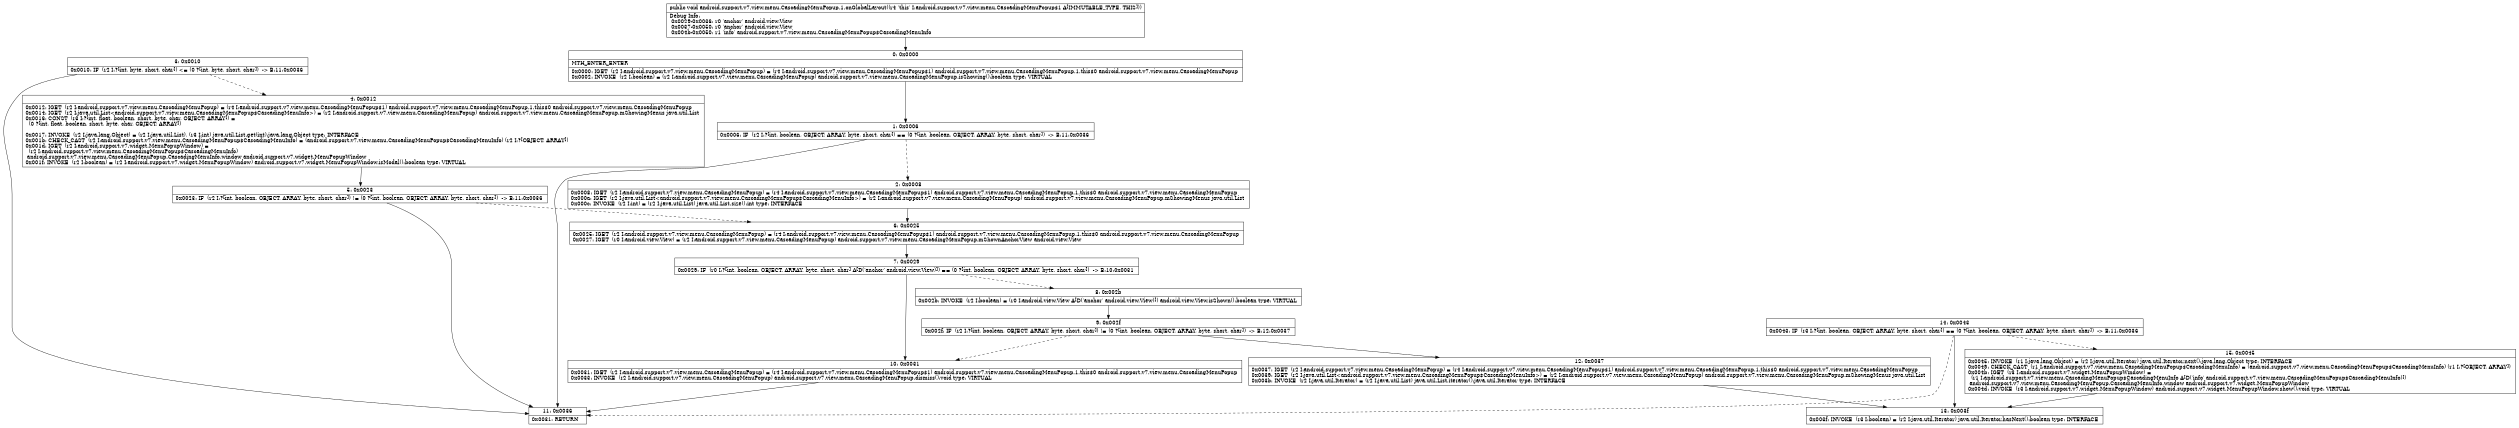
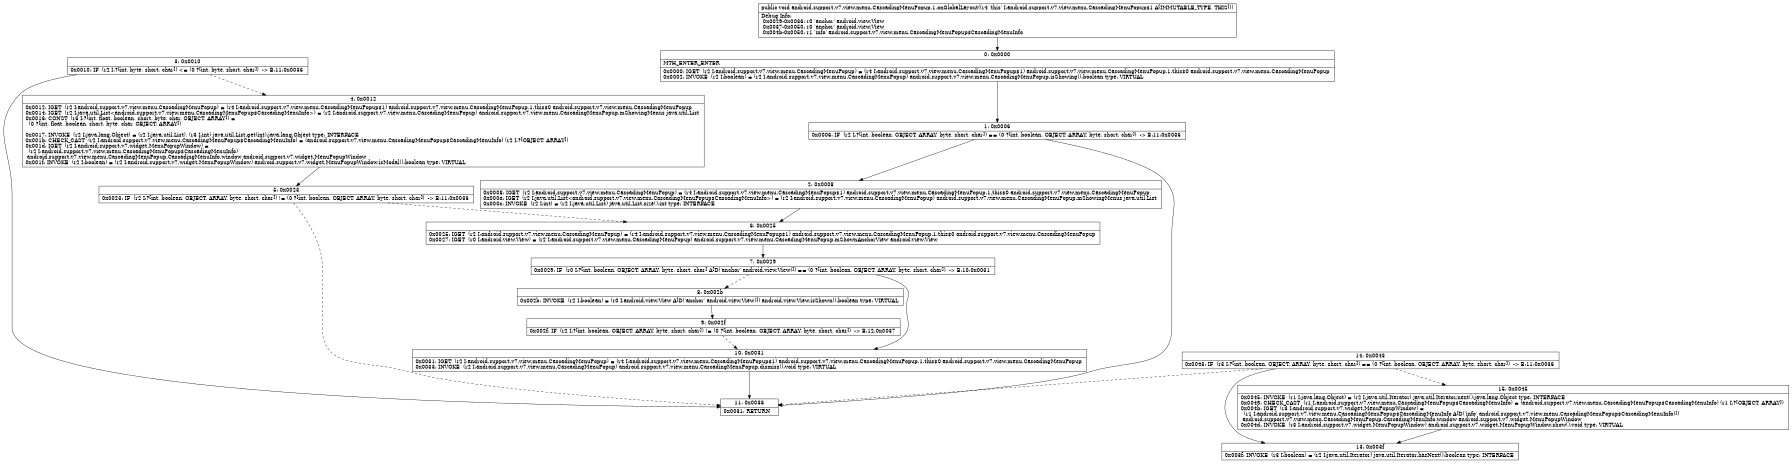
edge "1: 0x0006" -> "2: 0x0008": style dashed -> solid
edge "5: 0x0023" -> "11: 0x0036": style solid -> dashed
node "12: 0x0037": removed
